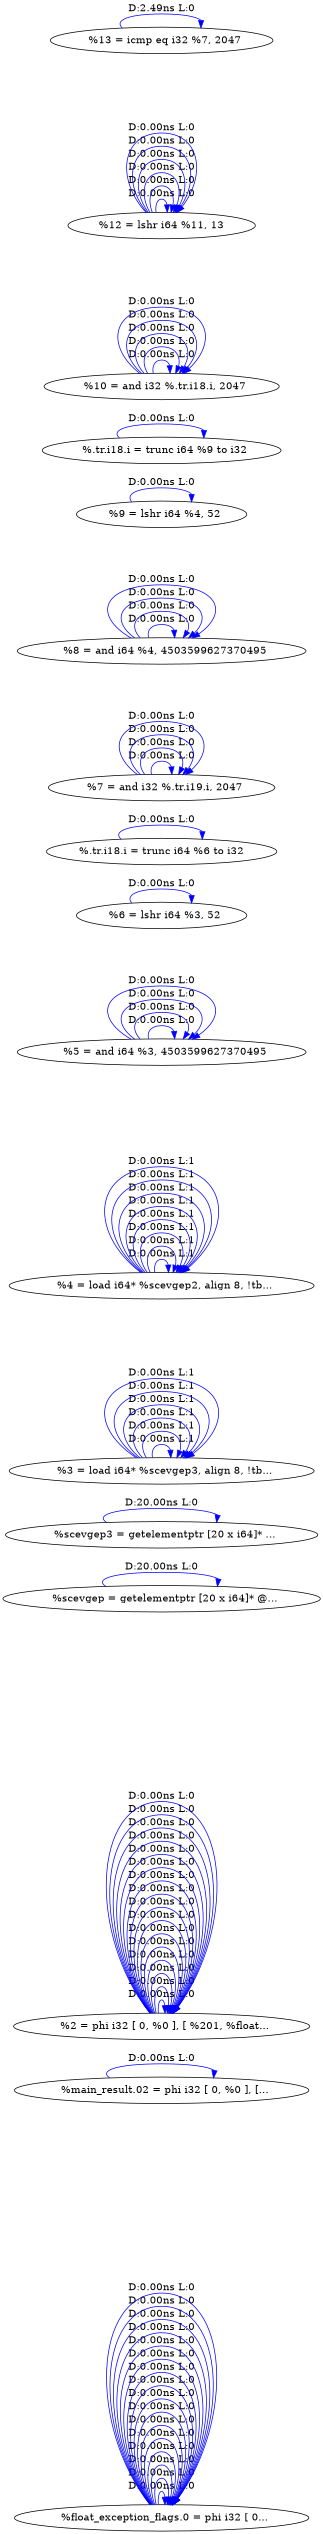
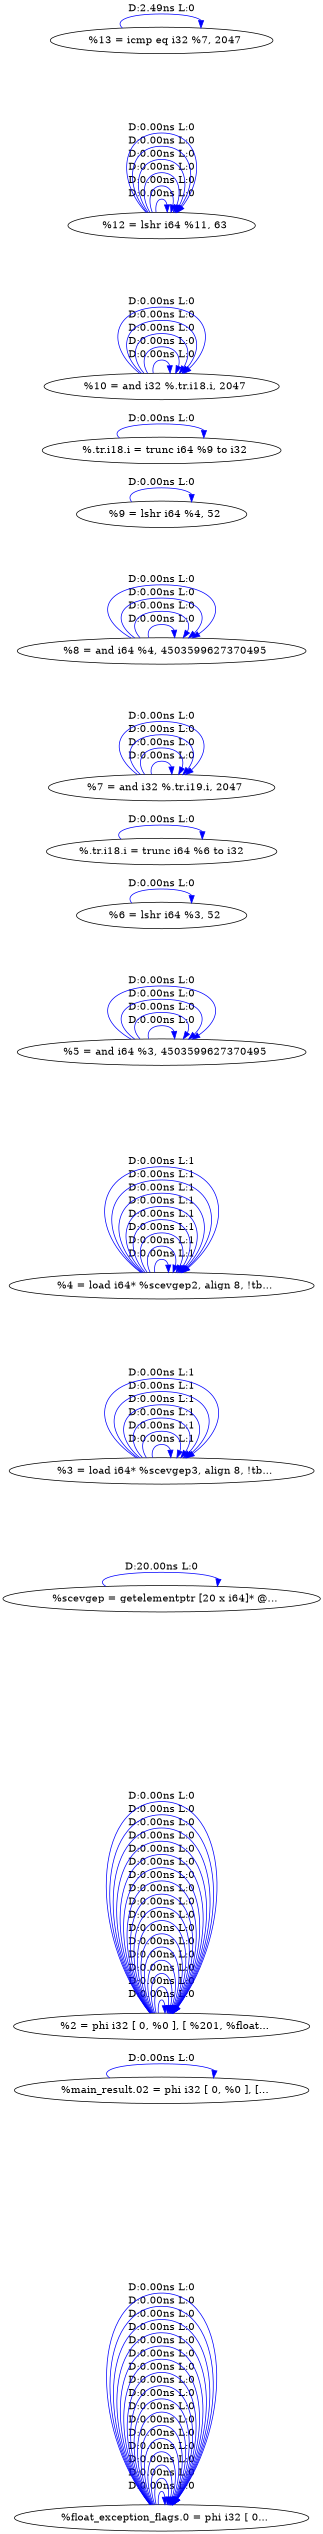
node "%12 = lshr i64 %11, 13": label "%12 = lshr i64 %11, 13" -> "%12 = lshr i64 %11, 63"
node "%scevgep3 = getelementptr [20 x i64]* ...": removed
